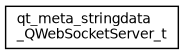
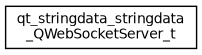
node "qt_meta_stringdata _QWebSocketServer_t": label "qt_meta_stringdata _QWebSocketServer_t" -> "qt_stringdata_stringdata _QWebSocketServer_t"
